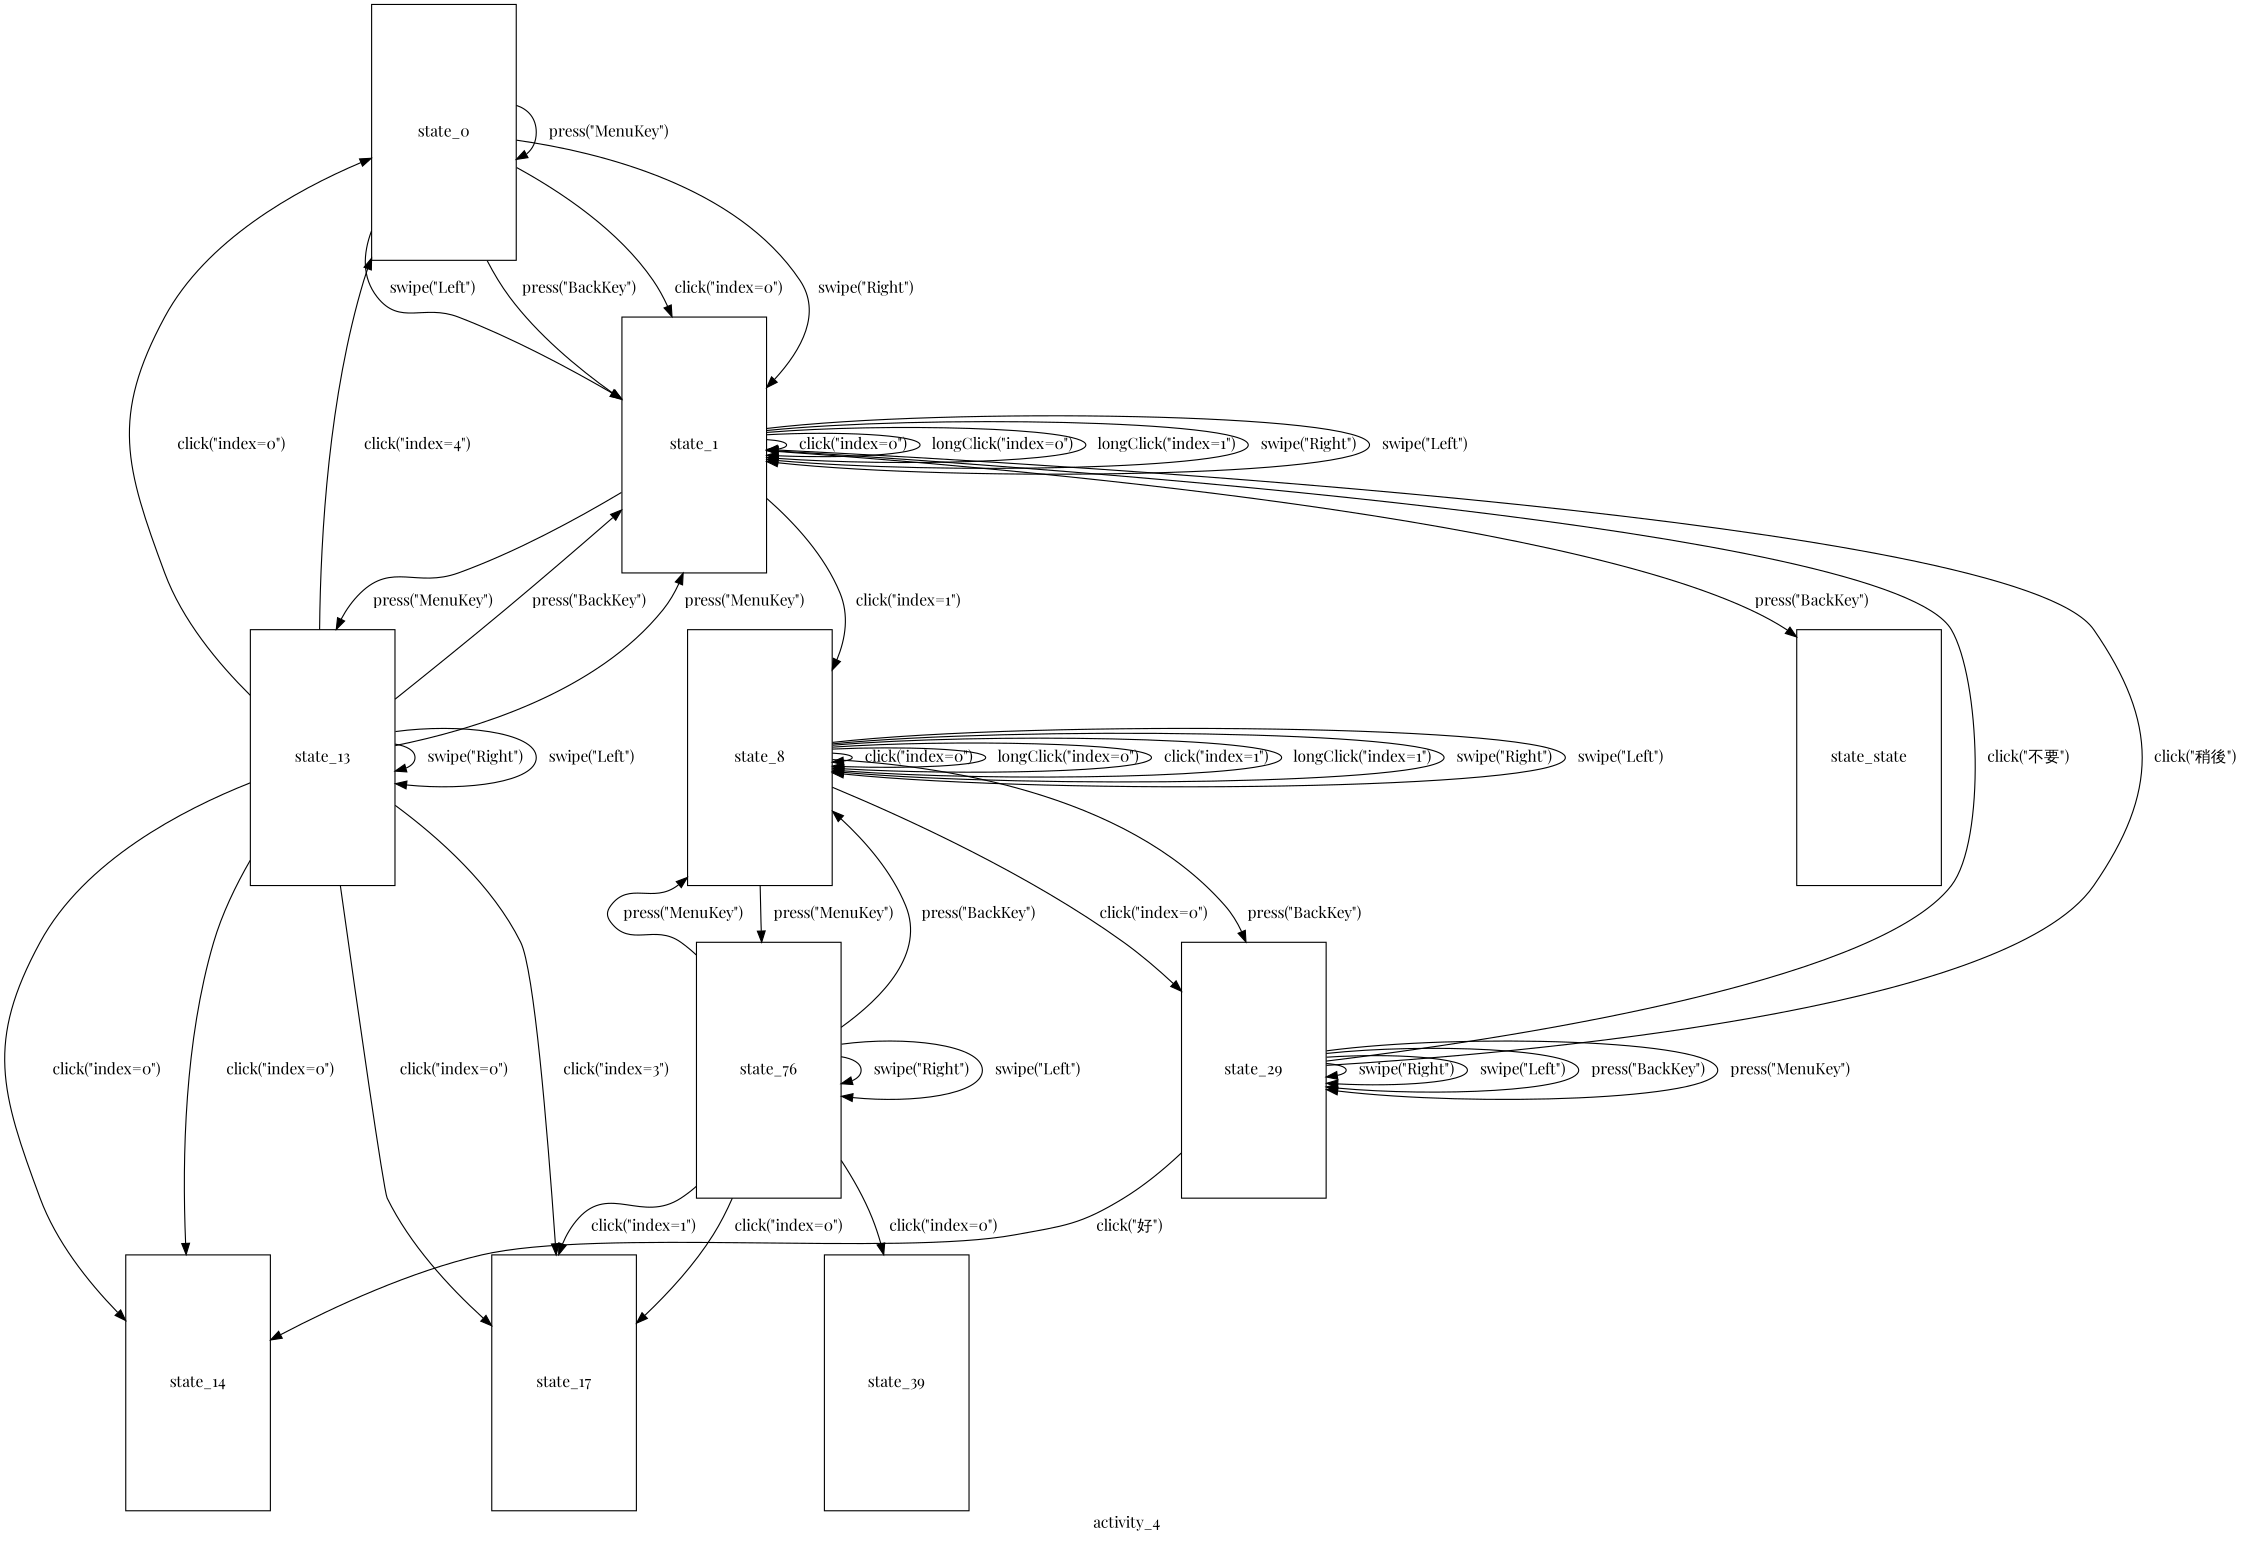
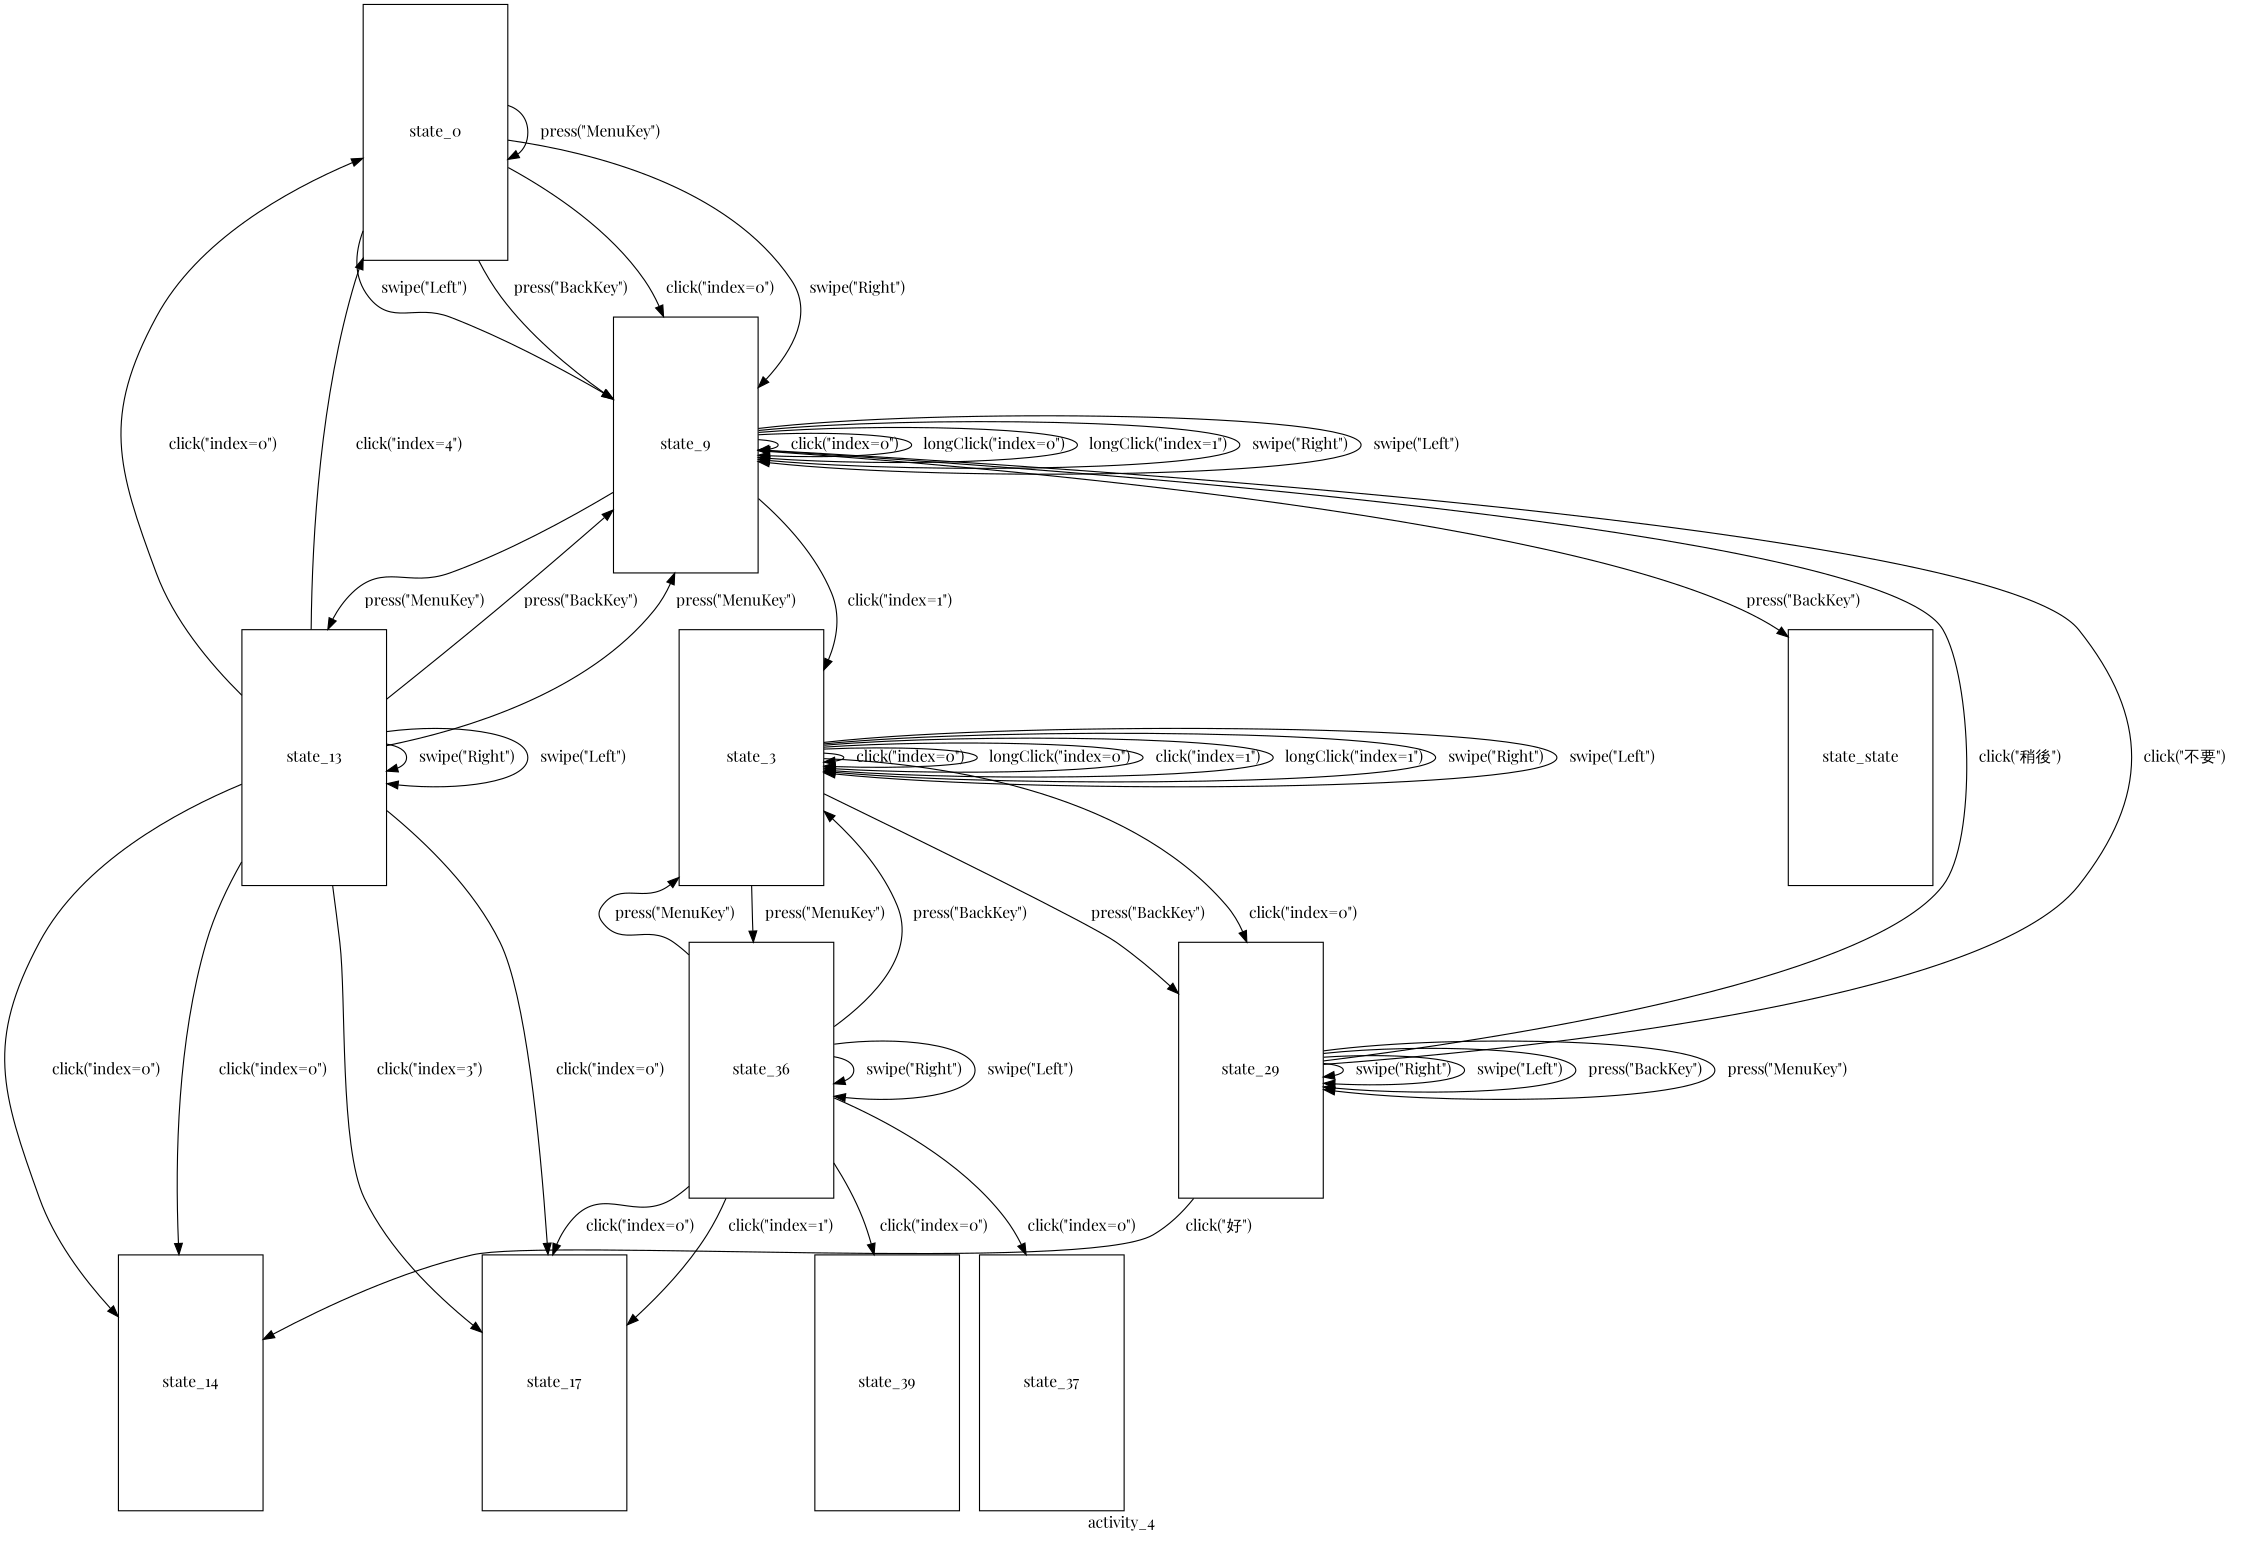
node "state_1": label "state_1" -> "state_9"
node "state_8": label "state_8" -> "state_3"
node "state_76": label "state_76" -> "state_36"
node "state_37": added
